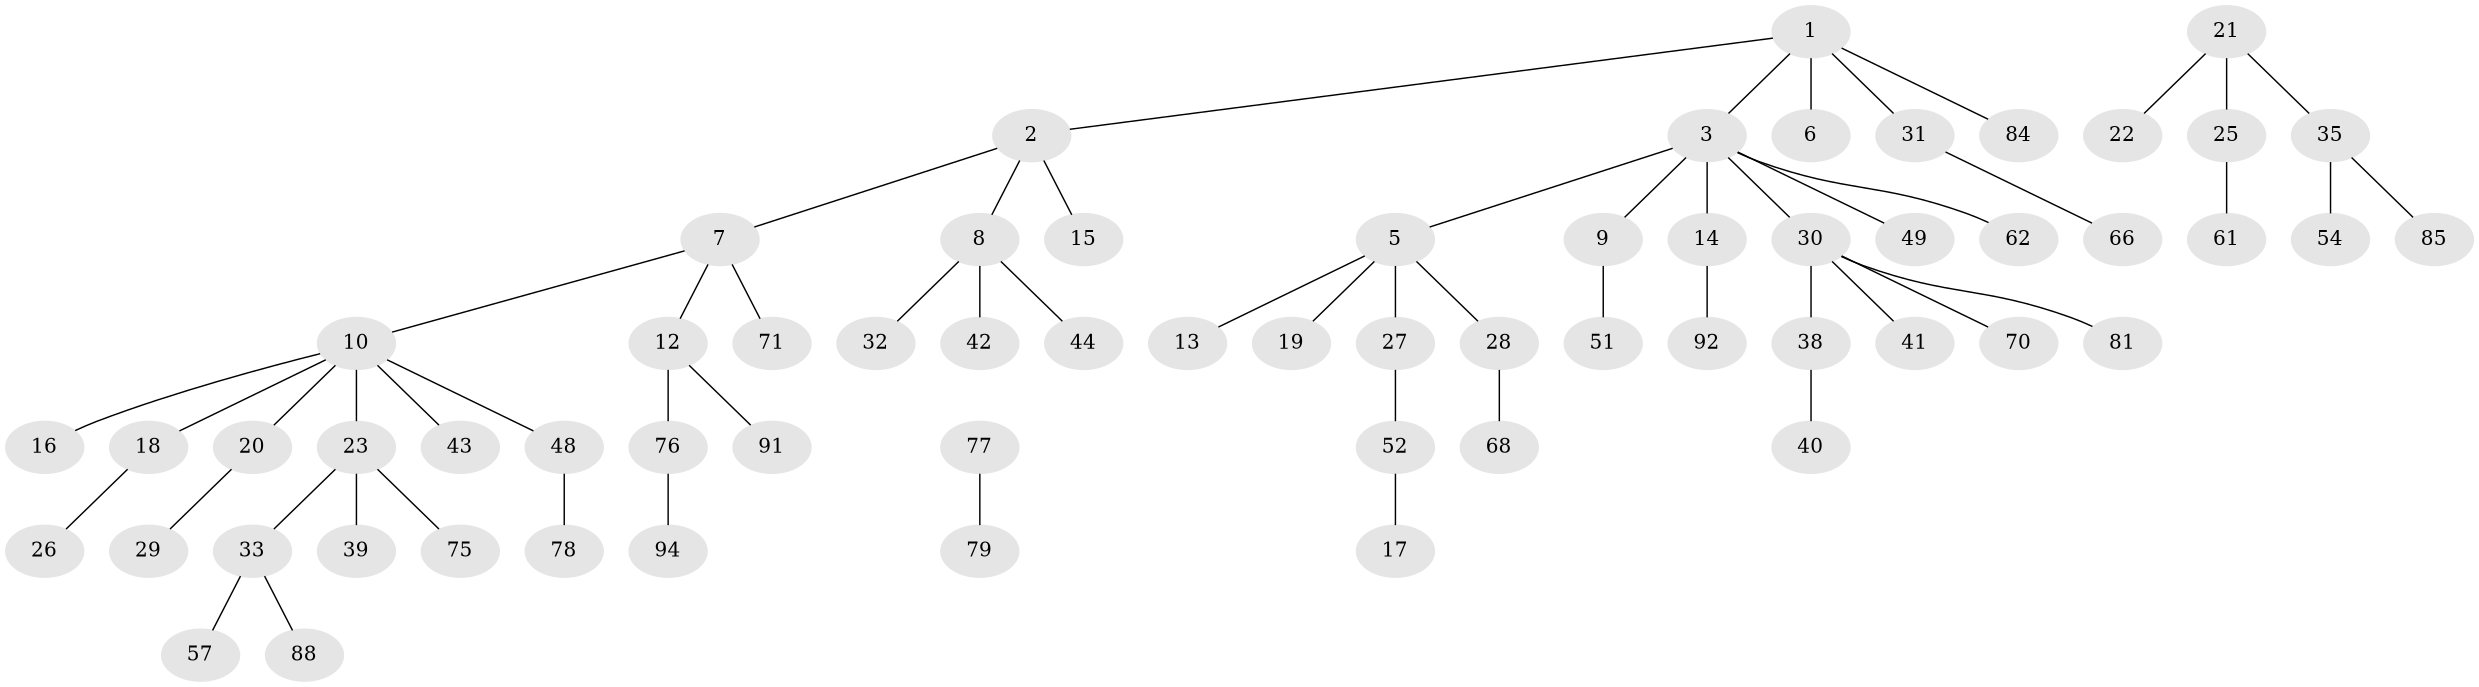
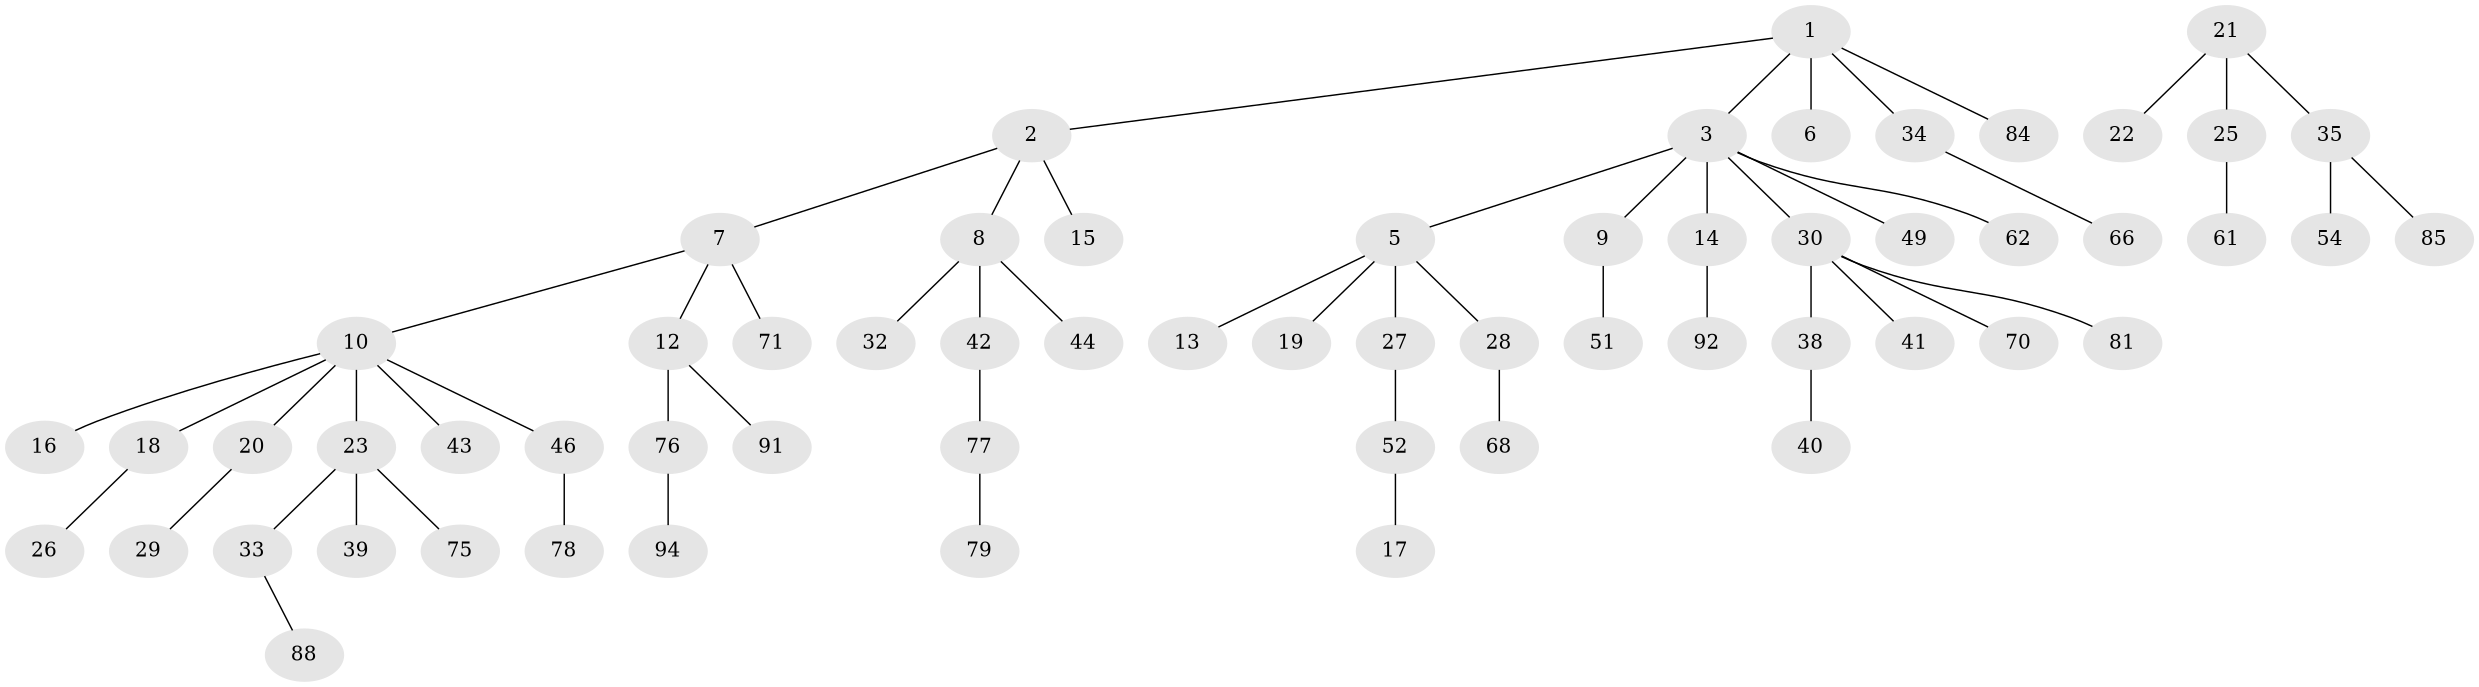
node "31": label "31" -> "34"
edge "42" -- "77": added
node "48": label "48" -> "46"
node "57": removed
